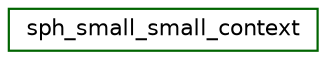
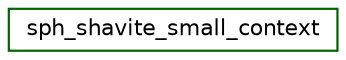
node "sph_small_small_context": label "sph_small_small_context" -> "sph_shavite_small_context"
